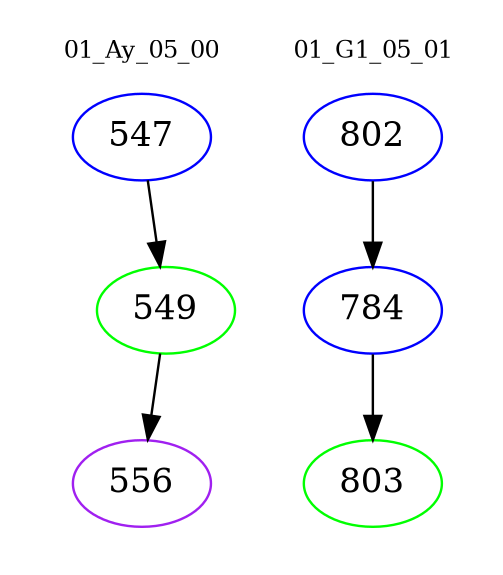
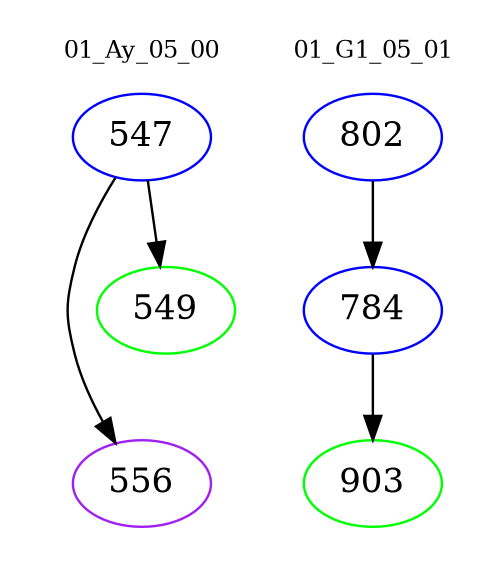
edge "549" -> "556": now "547" -> "556"
node "803": label "803" -> "903"
